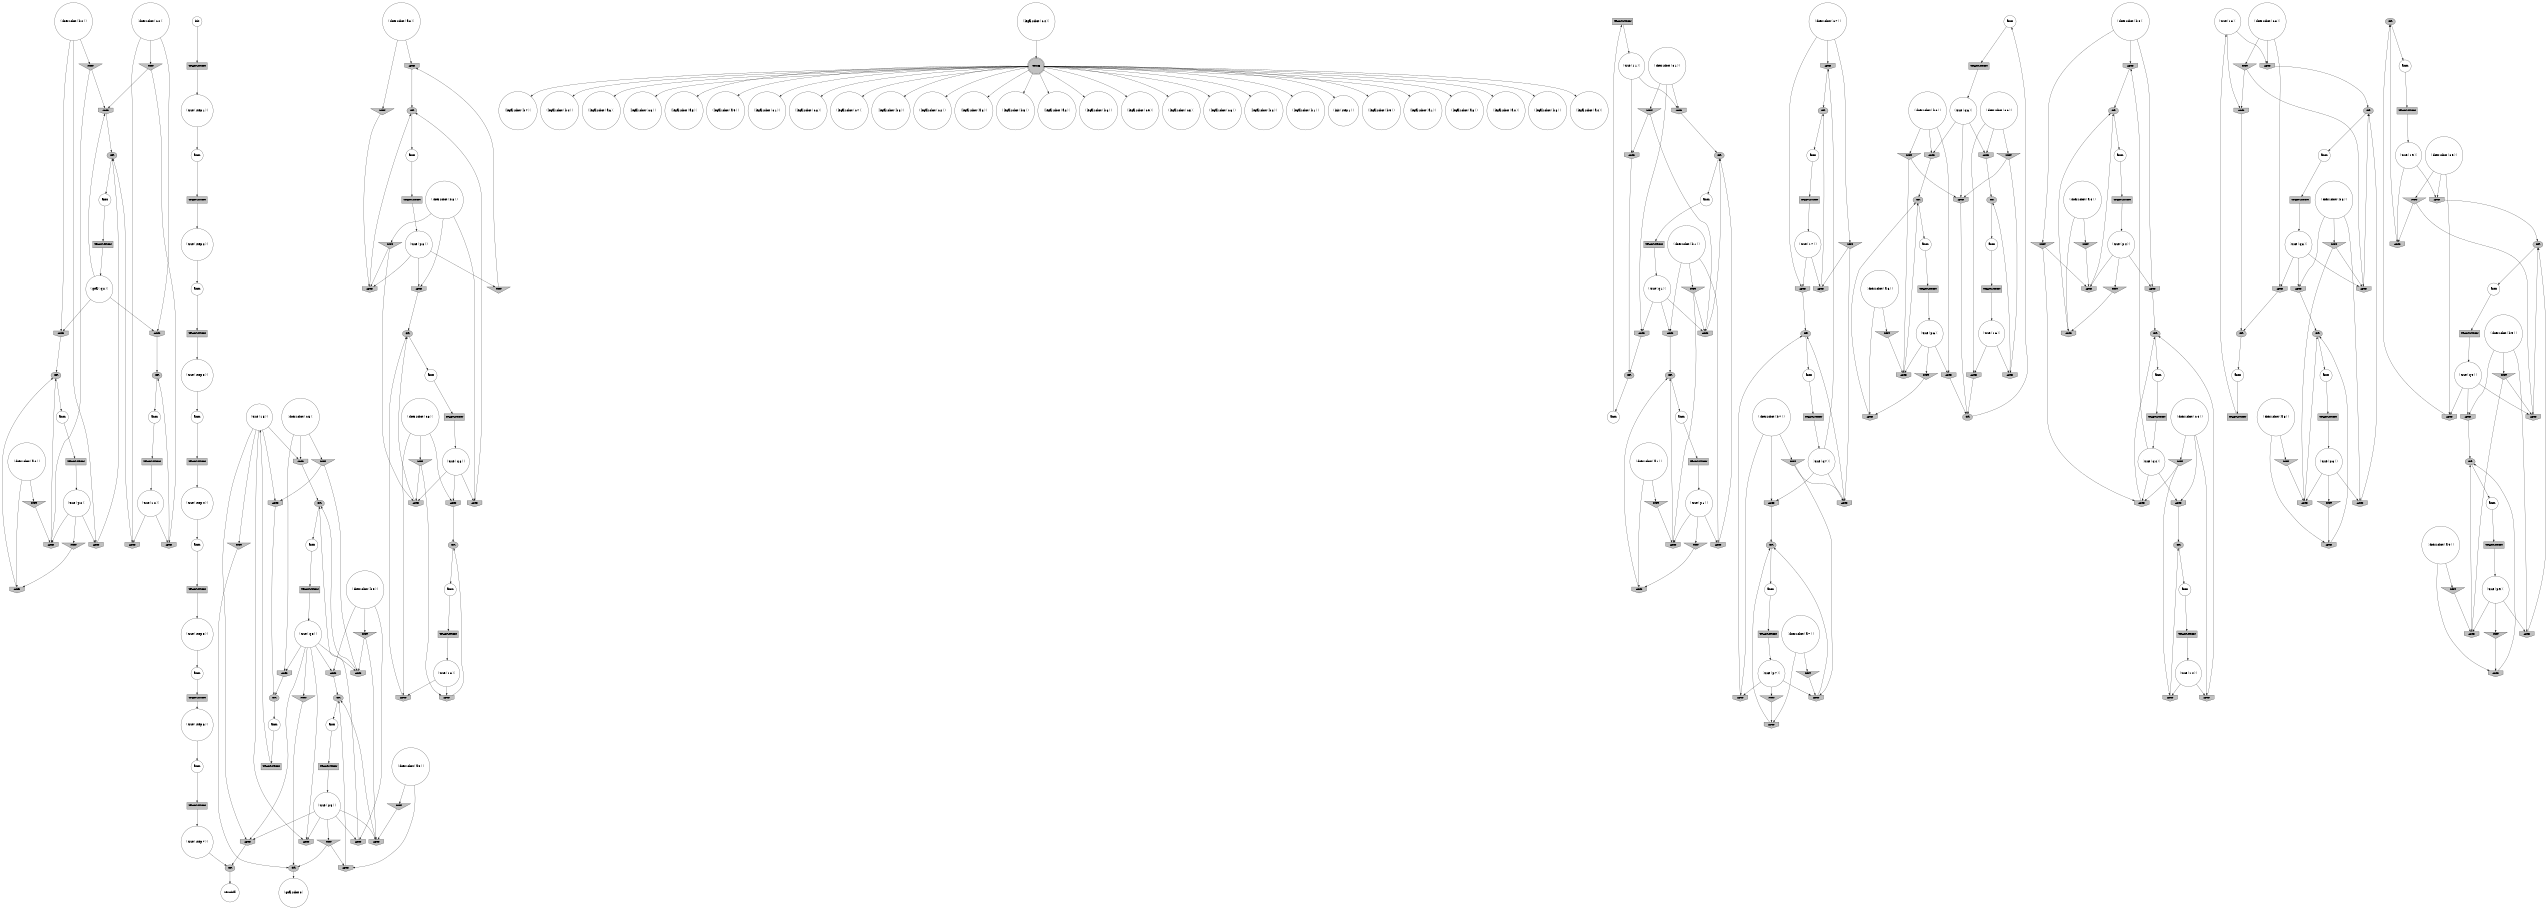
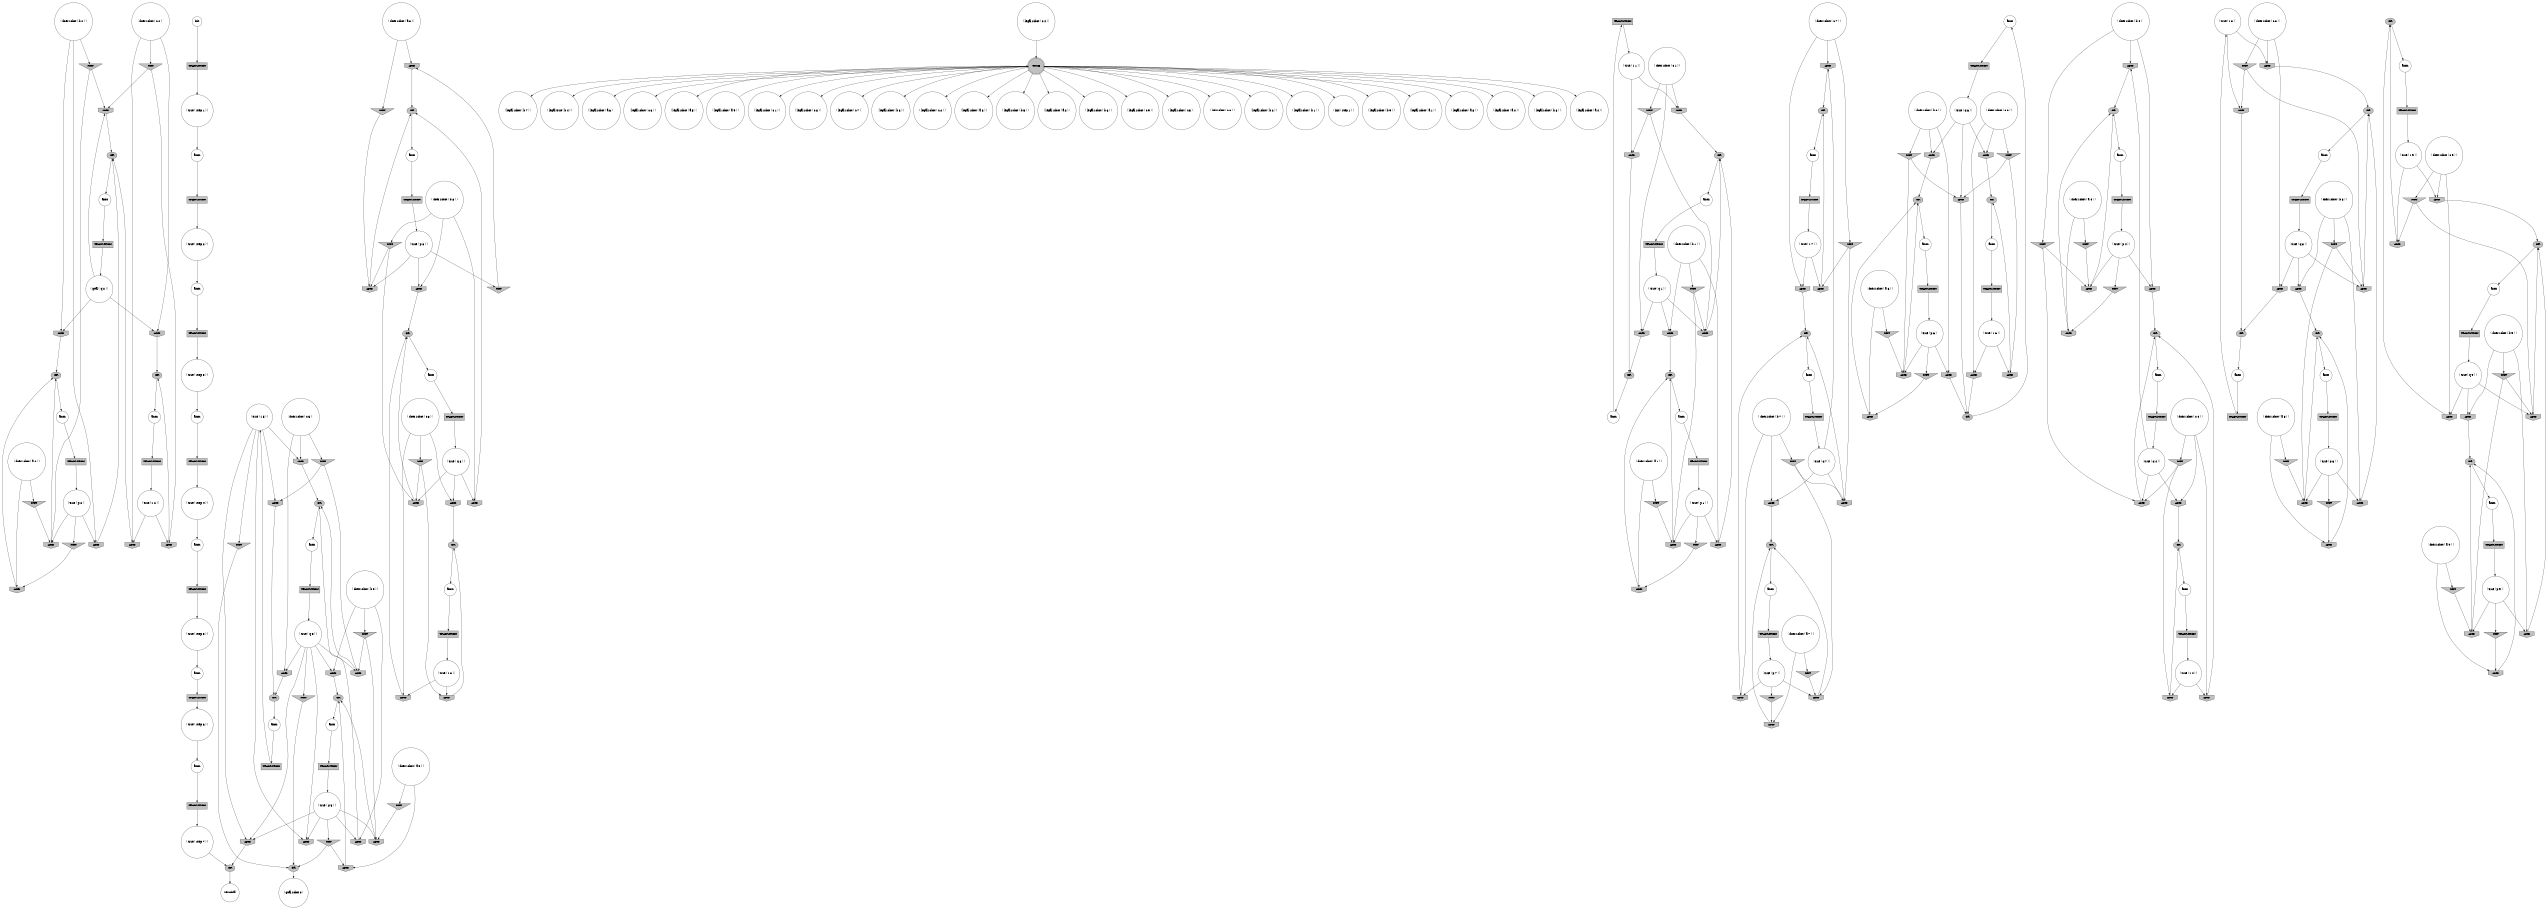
edge "TRUE" -> "( legal robot ( a 9 ) )": reversed
node "( legal robot ( b 4 ) )": label "( legal robot ( b 4 ) )" -> "( legal true ( b 4 ) )"
node "( legal robot ( c 6 ) )": label "( legal robot ( c 6 ) )" -> "( init robot ( c 6 ) )"
